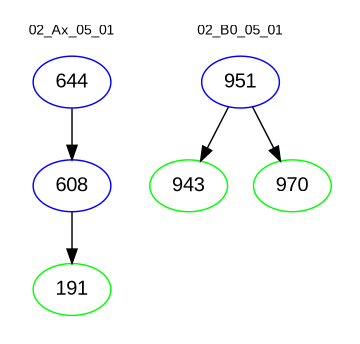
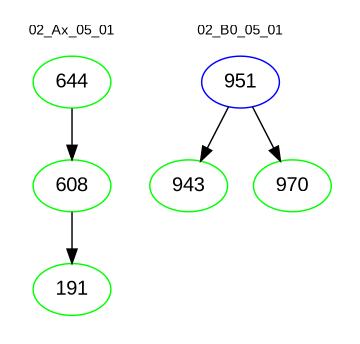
node "644": color blue -> green
node "608": color blue -> green
